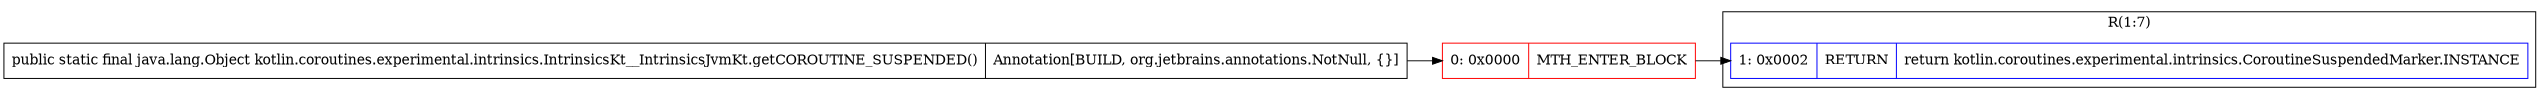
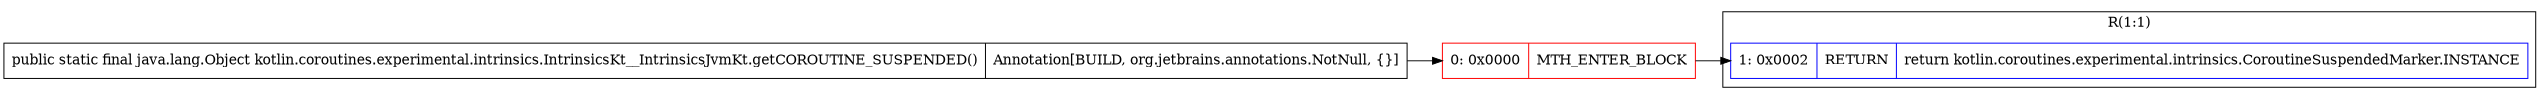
cluster "R(1:7)": label "R(1:7)" -> "R(1:1)"
